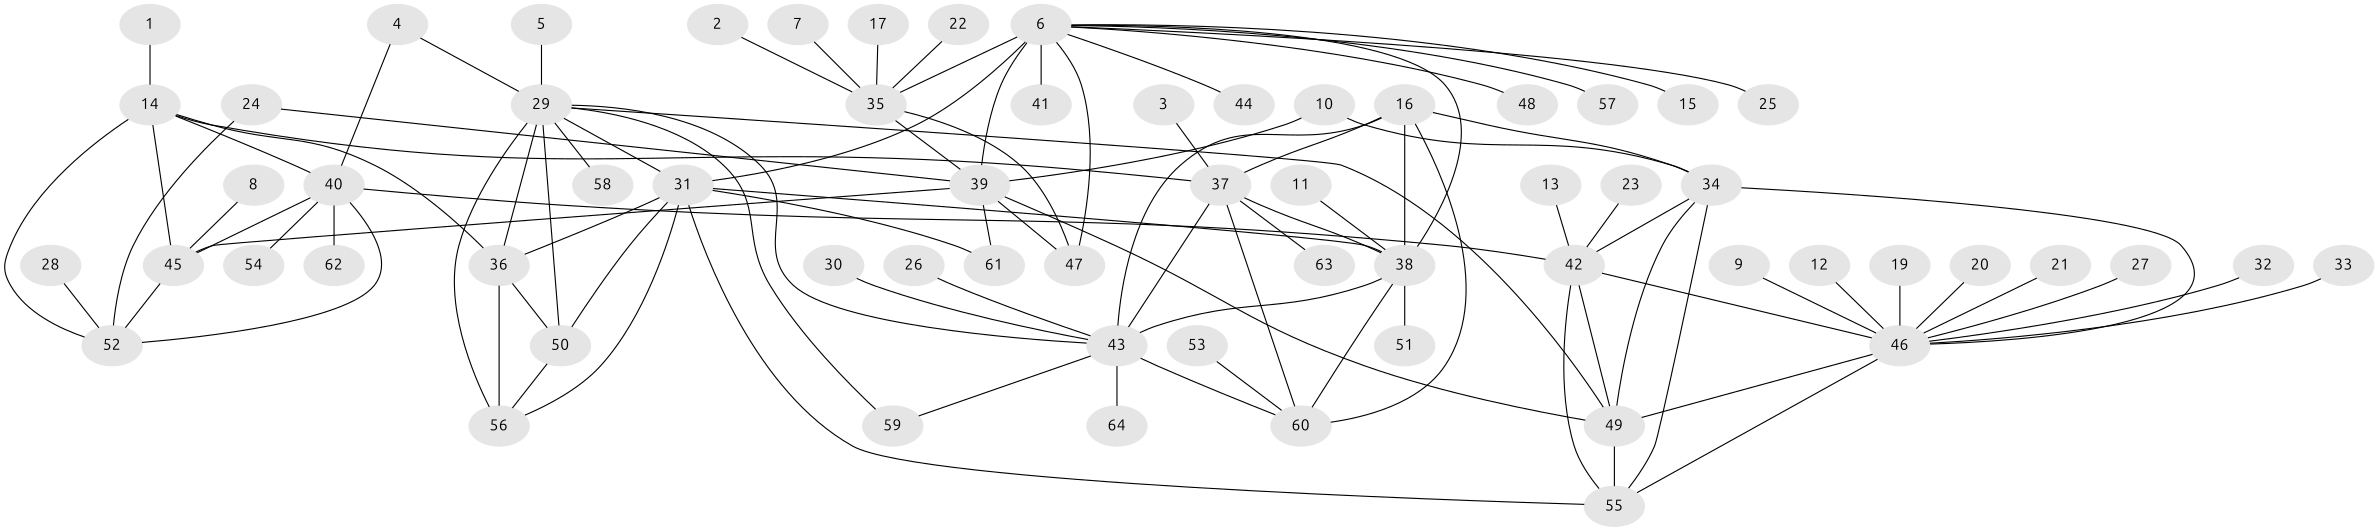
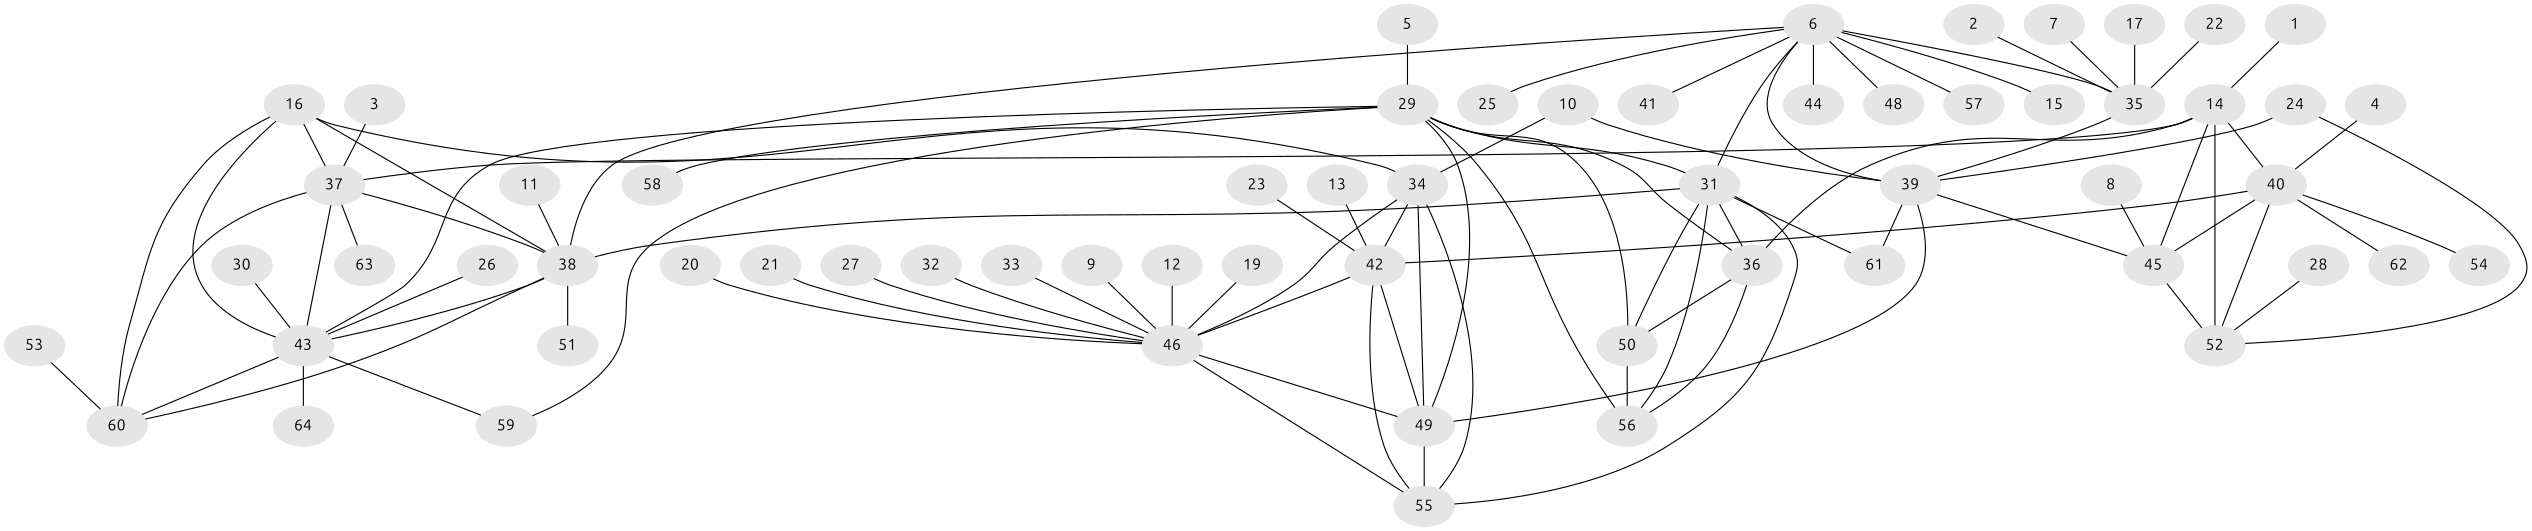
edge "4" -- "29": removed
node "47": removed
